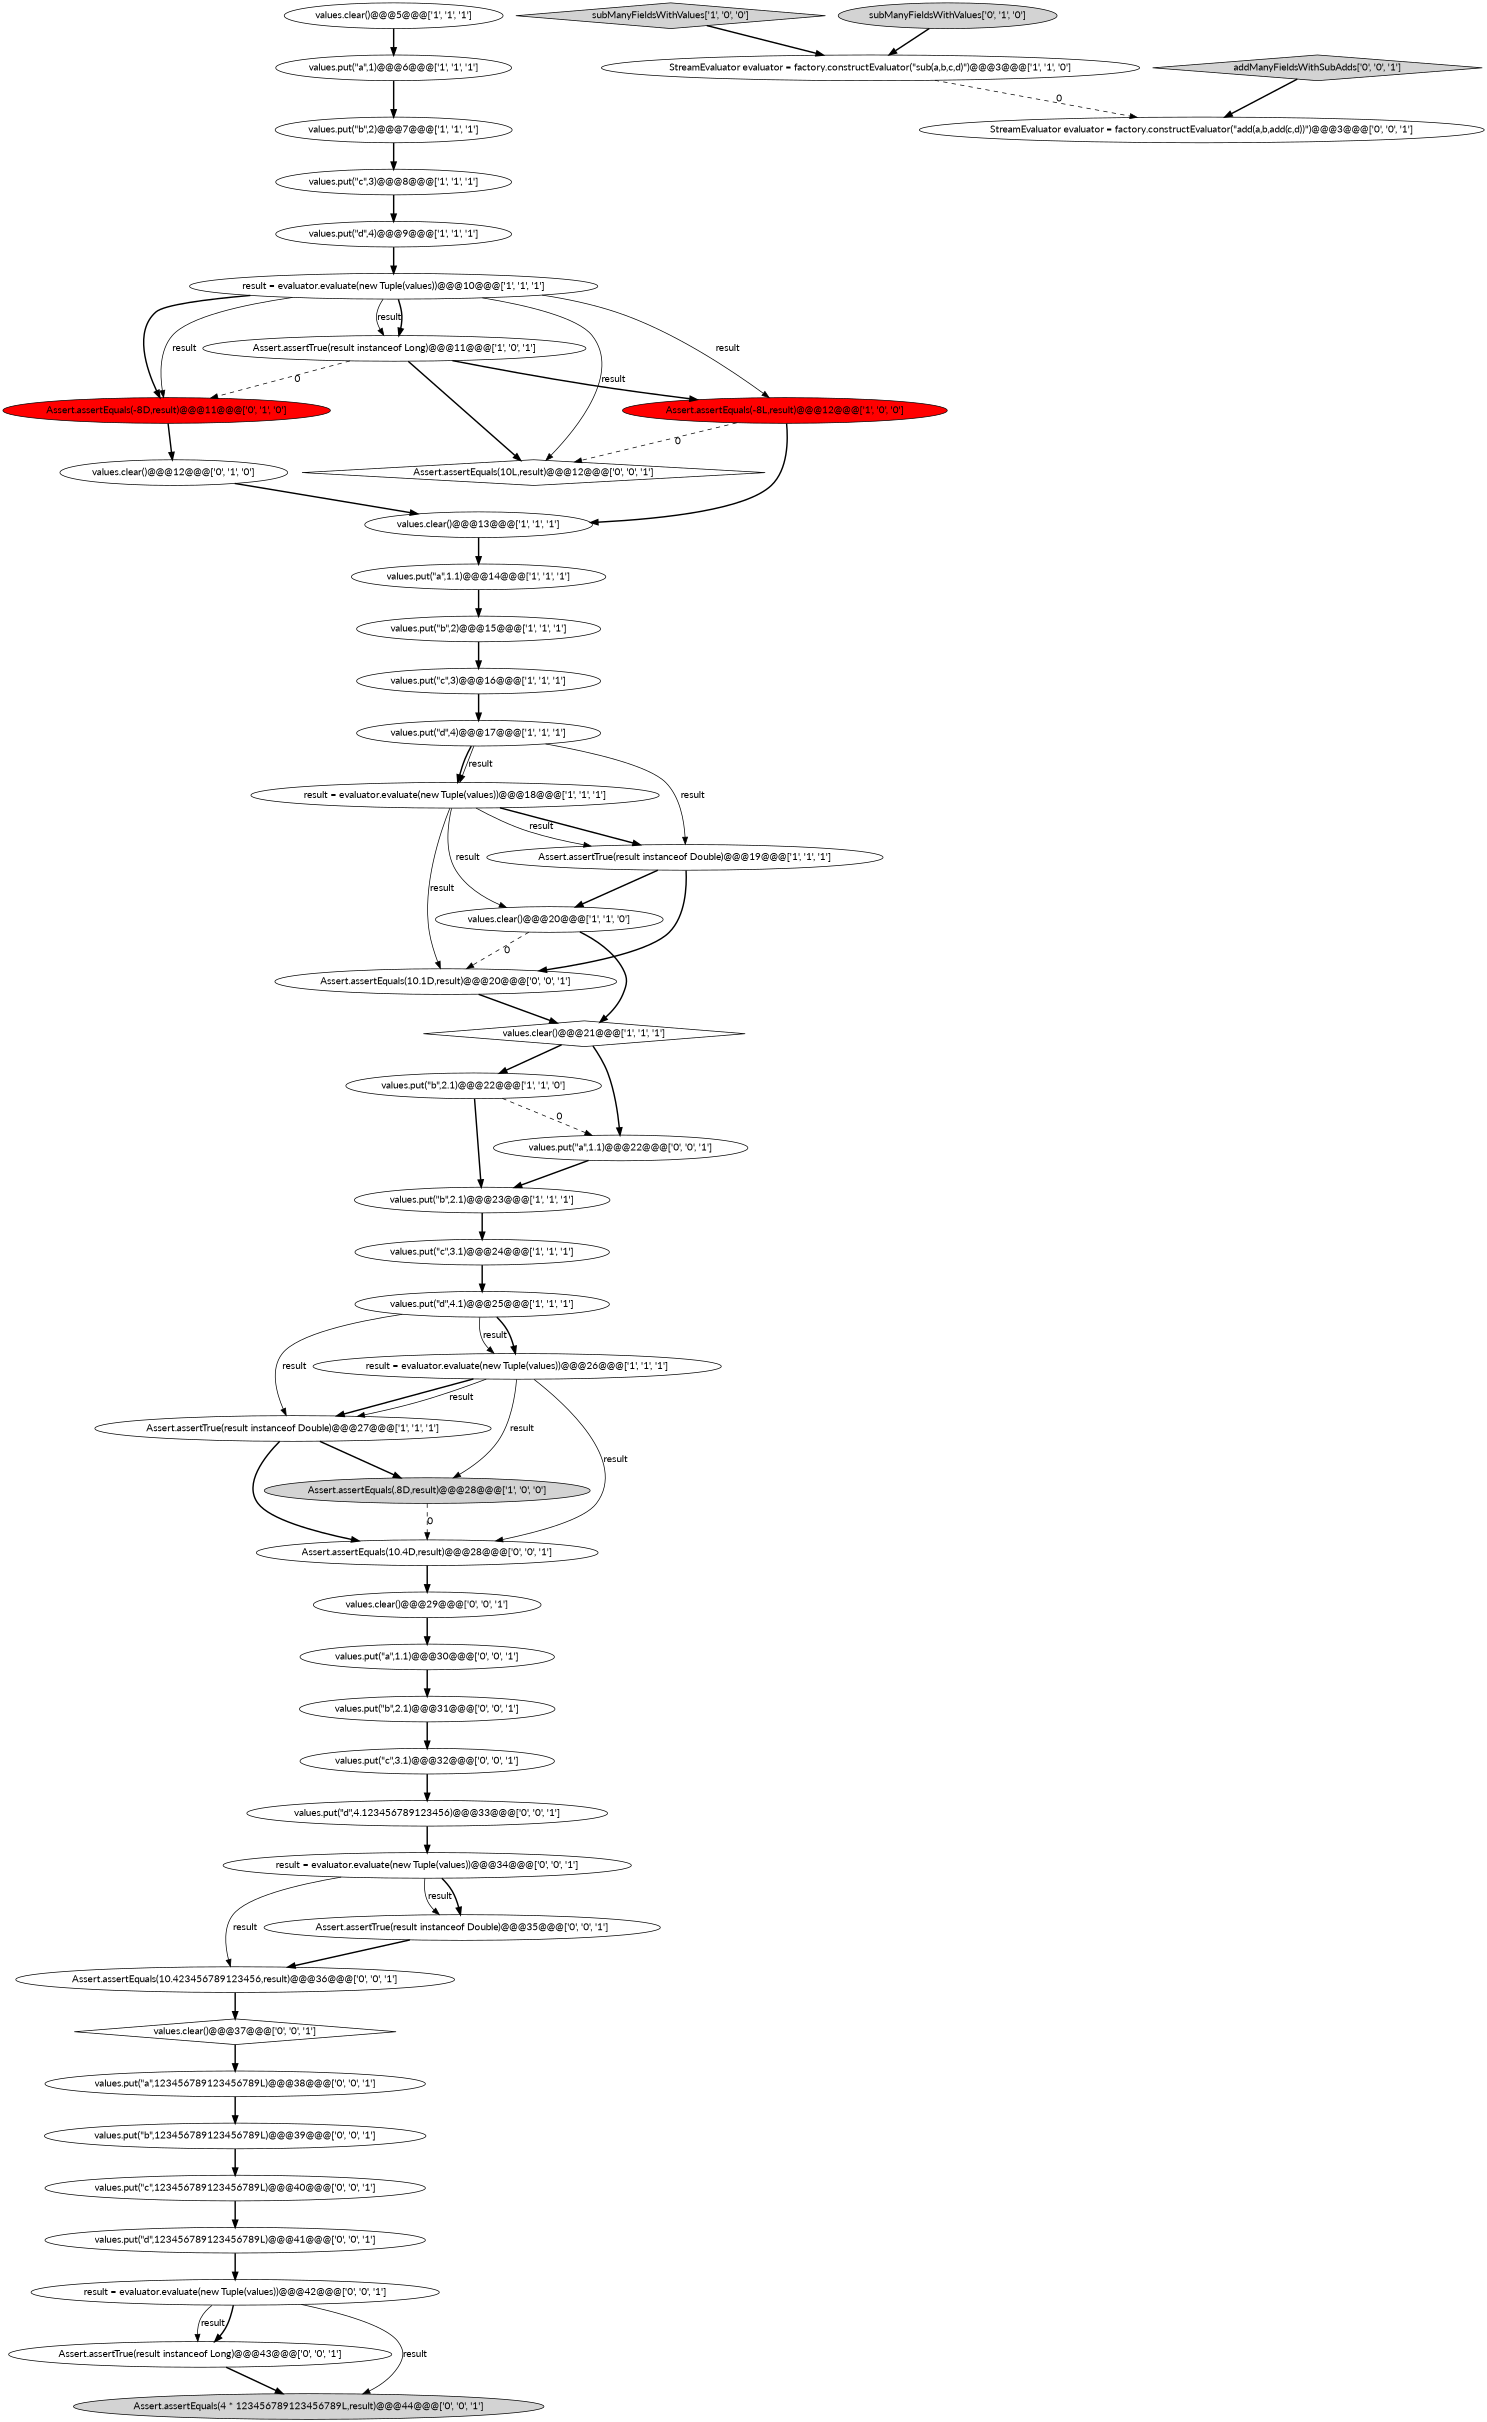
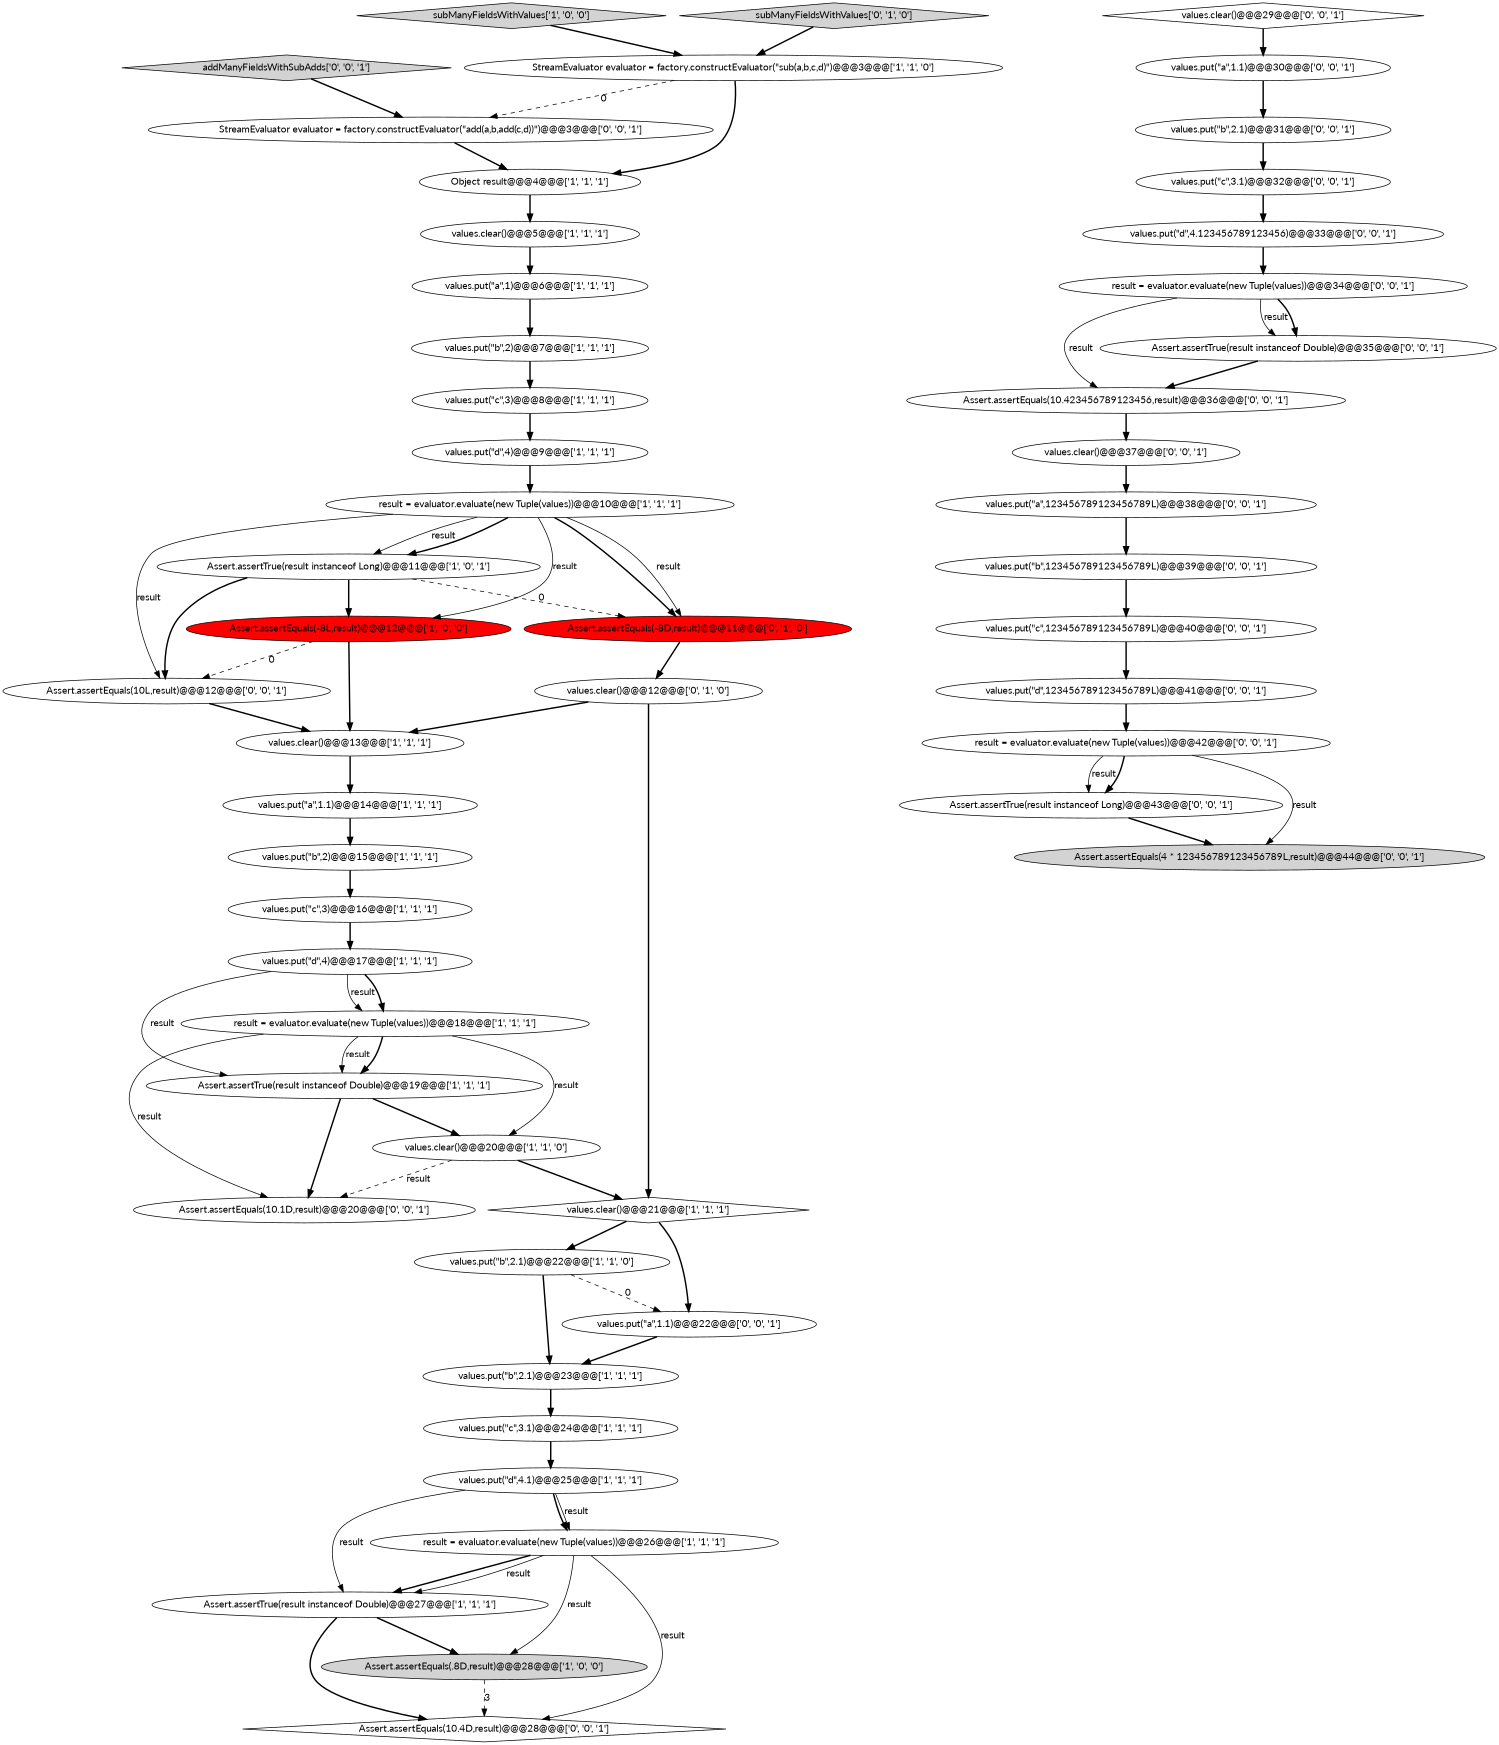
node "subManyFieldsWithValues['0', '1', '0']": shape ellipse -> diamond
node "Object result@@@4@@@['1', '1', '1']": added
node "Assert.assertEquals(10L,result)@@@12@@@['0', '0', '1']": shape diamond -> ellipse
edge "Assert.assertEquals(10L,result)@@@12@@@['0', '0', '1']" -> "values.clear()@@@13@@@['1', '1', '1']": added
edge "values.clear()@@@20@@@['1', '1', '0']" -> "Assert.assertEquals(10.1D,result)@@@20@@@['0', '0', '1']": label "0" -> "result"
edge "Assert.assertEquals(10.1D,result)@@@20@@@['0', '0', '1']" -> "values.clear()@@@21@@@['1', '1', '1']": now "values.clear()@@@12@@@['0', '1', '0']" -> "values.clear()@@@21@@@['1', '1', '1']"
edge "Assert.assertEquals(.8D,result)@@@28@@@['1', '0', '0']" -> "Assert.assertEquals(10.4D,result)@@@28@@@['0', '0', '1']": label "0" -> "3"
node "Assert.assertEquals(10.4D,result)@@@28@@@['0', '0', '1']": shape ellipse -> diamond
edge "Assert.assertEquals(10.4D,result)@@@28@@@['0', '0', '1']" -> "values.clear()@@@29@@@['0', '0', '1']": removed
node "values.clear()@@@29@@@['0', '0', '1']": shape ellipse -> diamond
node "values.clear()@@@37@@@['0', '0', '1']": shape diamond -> ellipse
